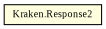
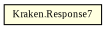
node "Kraken.Response2": label "Kraken.Response2" -> "Kraken.Response7"
